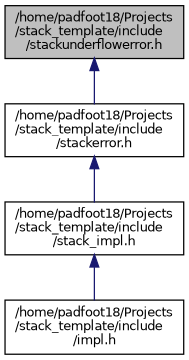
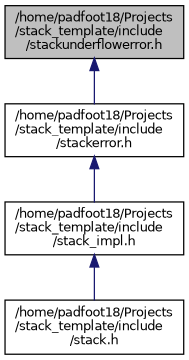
node "/home/padfoot18/Projects /stack_template/include /impl.h": label "/home/padfoot18/Projects /stack_template/include /impl.h" -> "/home/padfoot18/Projects /stack_template/include /stack.h"
